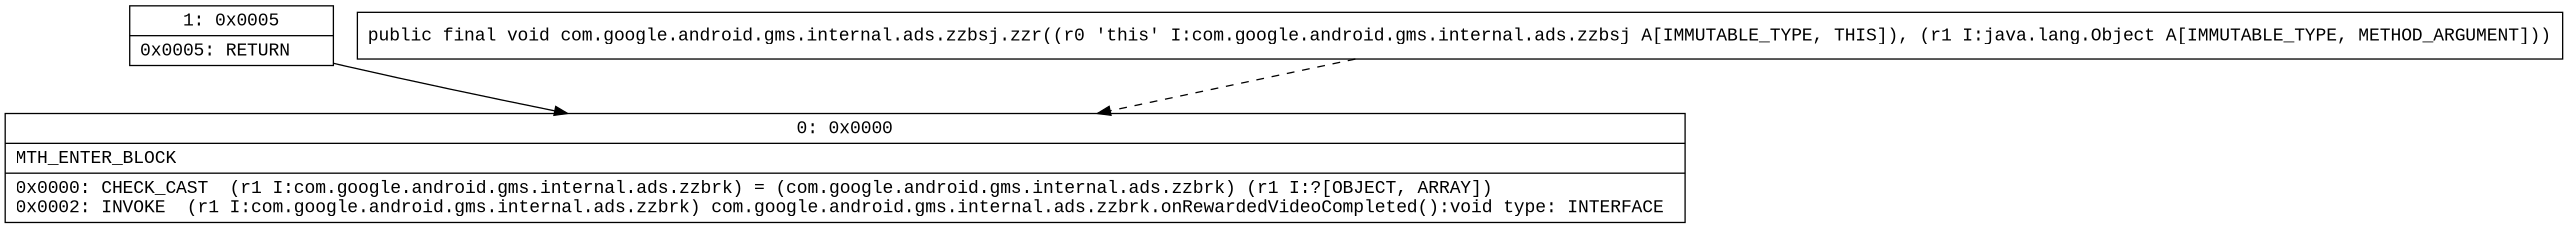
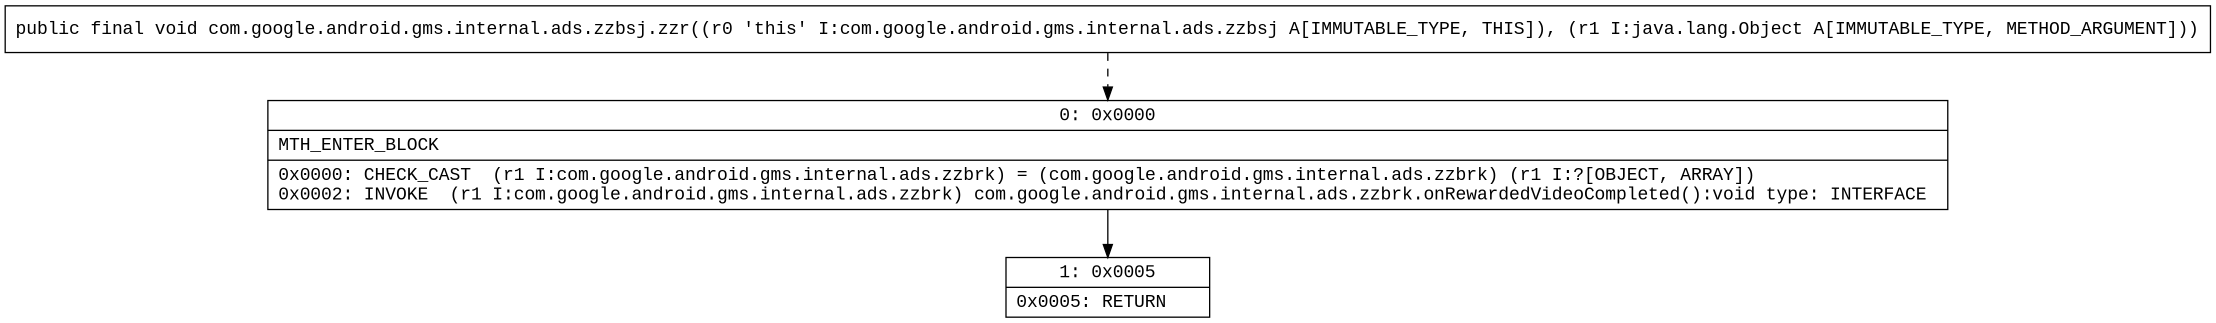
edge "1: 0x0005" -> "0: 0x0000": reversed
